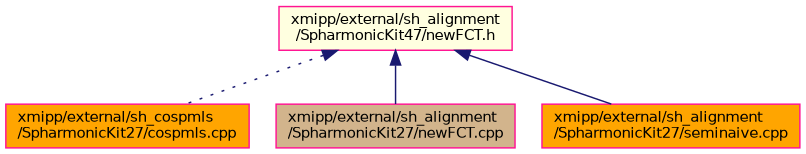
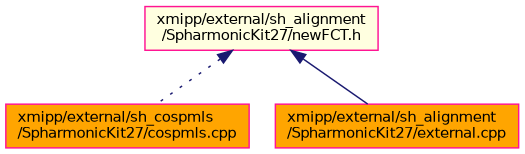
node "xmipp/external/sh_alignment /SpharmonicKit47/newFCT.h": label "xmipp/external/sh_alignment /SpharmonicKit47/newFCT.h" -> "xmipp/external/sh_alignment /SpharmonicKit27/newFCT.h"
node "xmipp/external/sh_alignment /SpharmonicKit27/newFCT.cpp": removed
node "xmipp/external/sh_alignment /SpharmonicKit27/seminaive.cpp": label "xmipp/external/sh_alignment /SpharmonicKit27/seminaive.cpp" -> "xmipp/external/sh_alignment /SpharmonicKit27/external.cpp"
